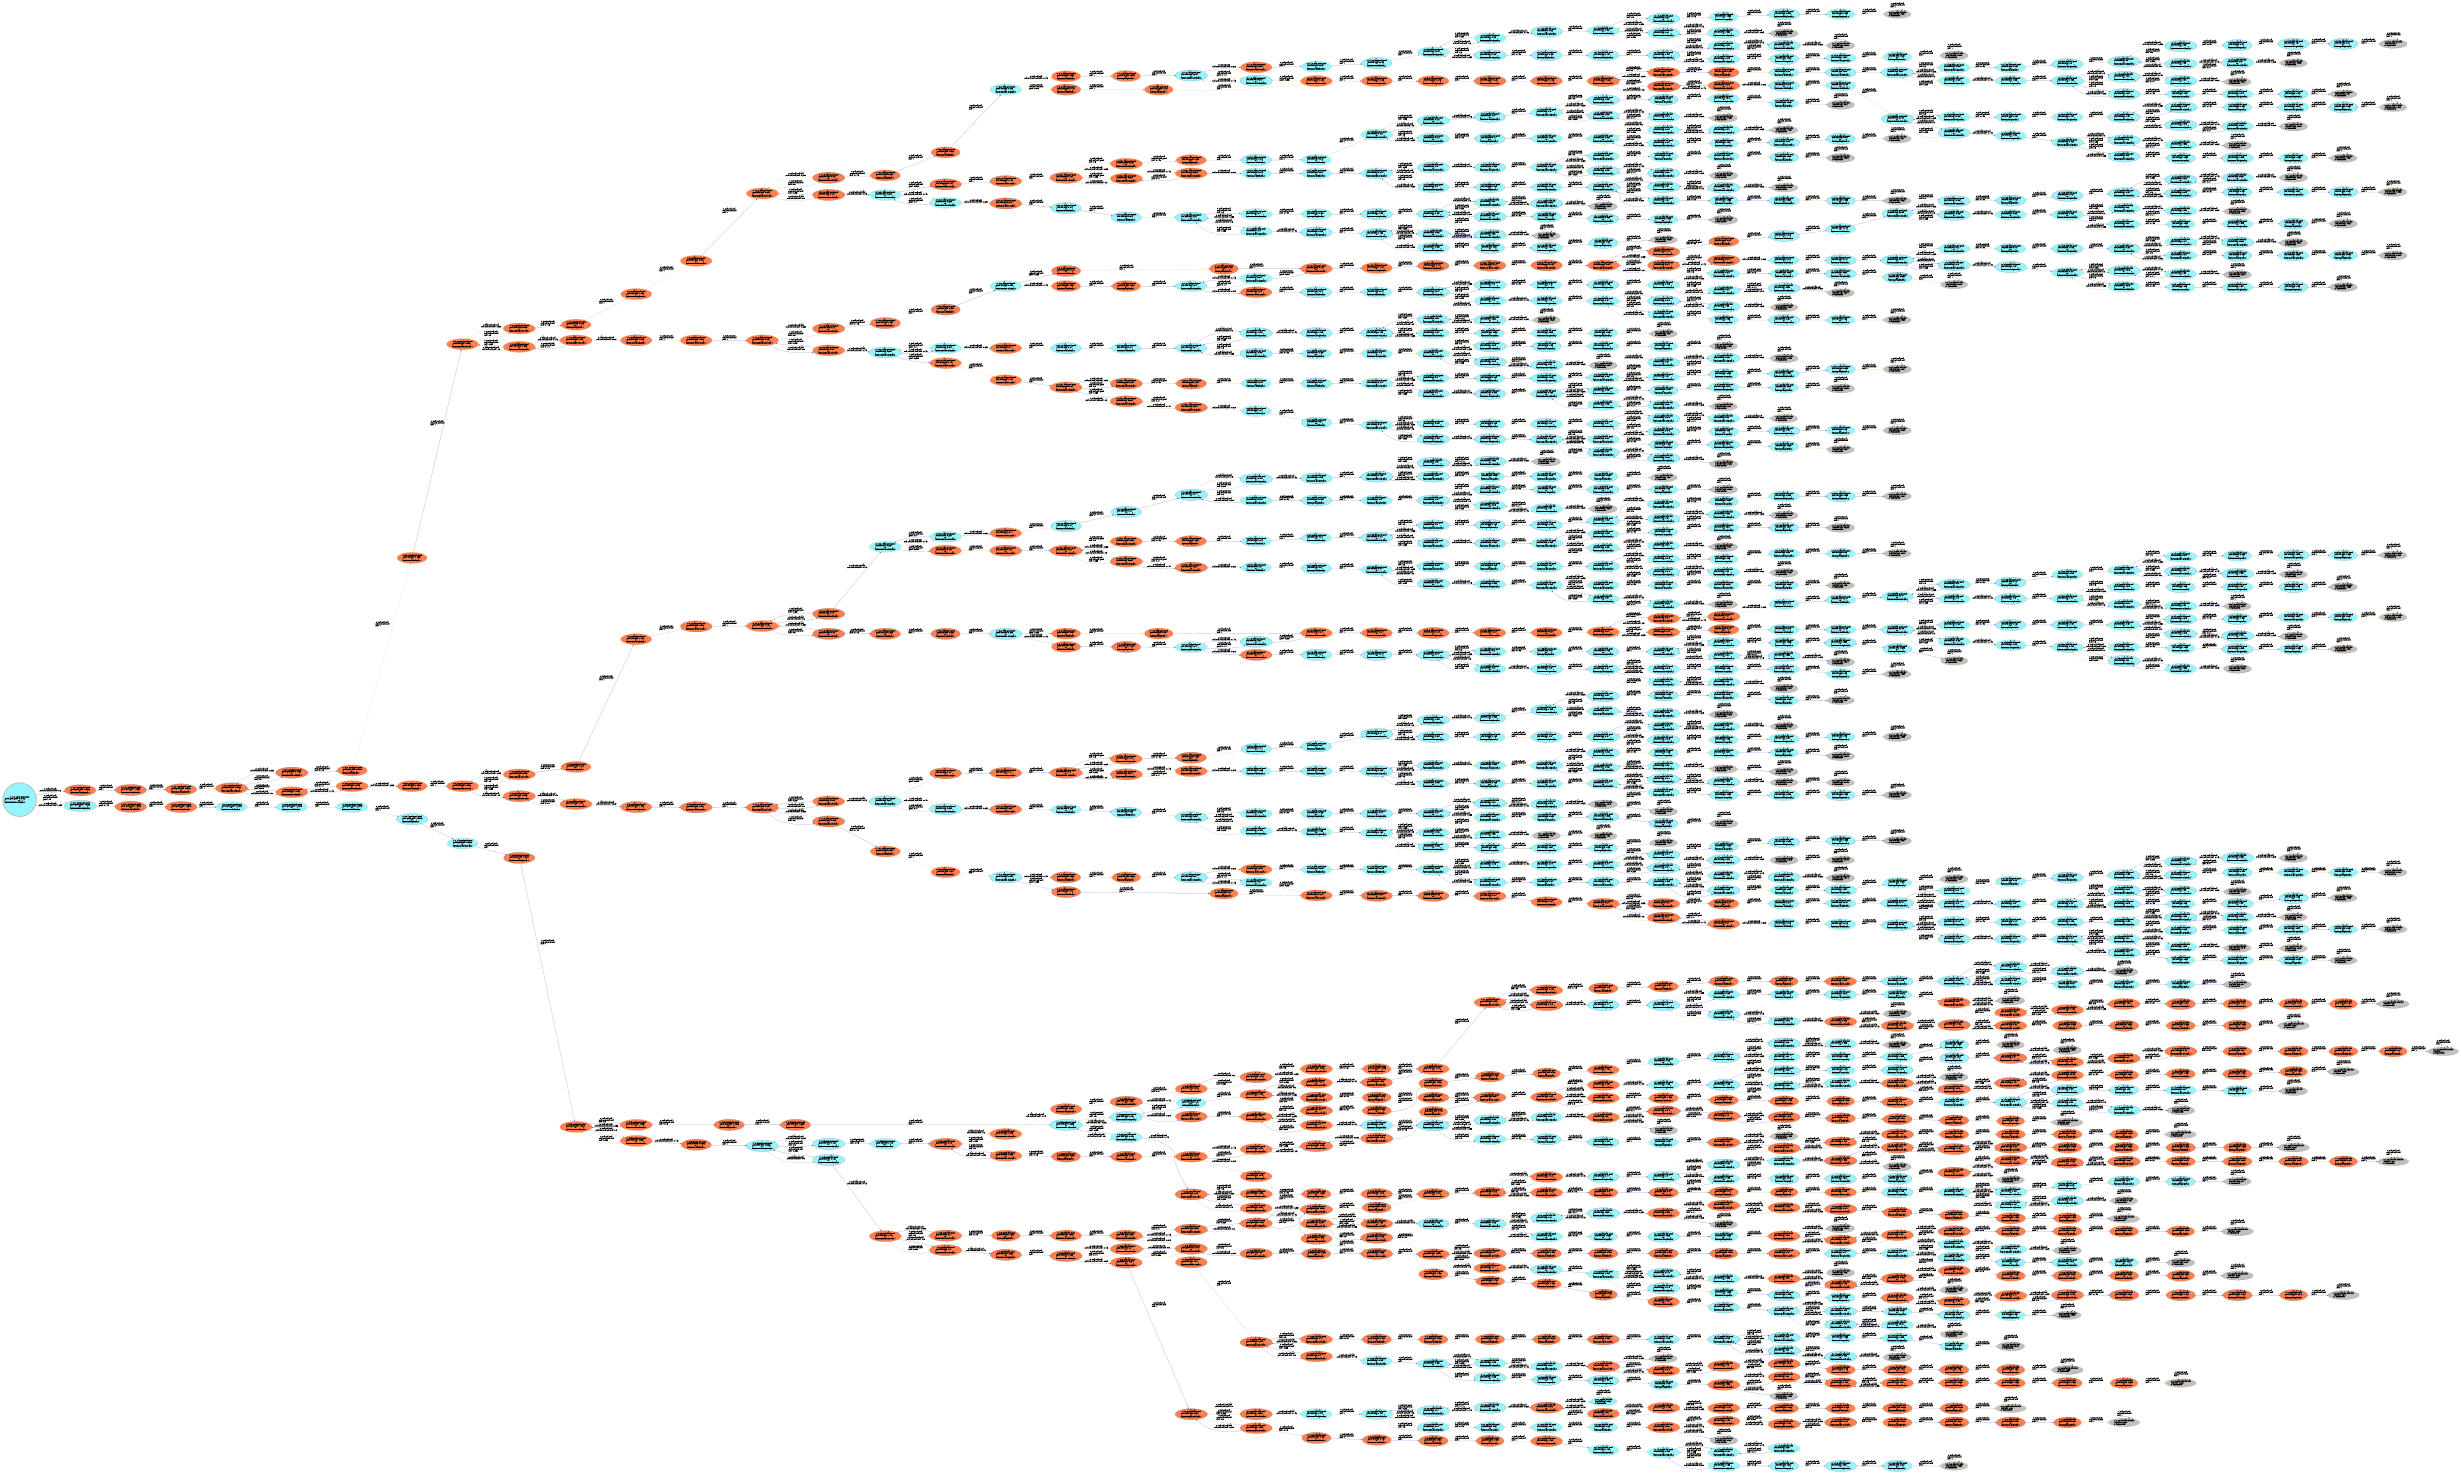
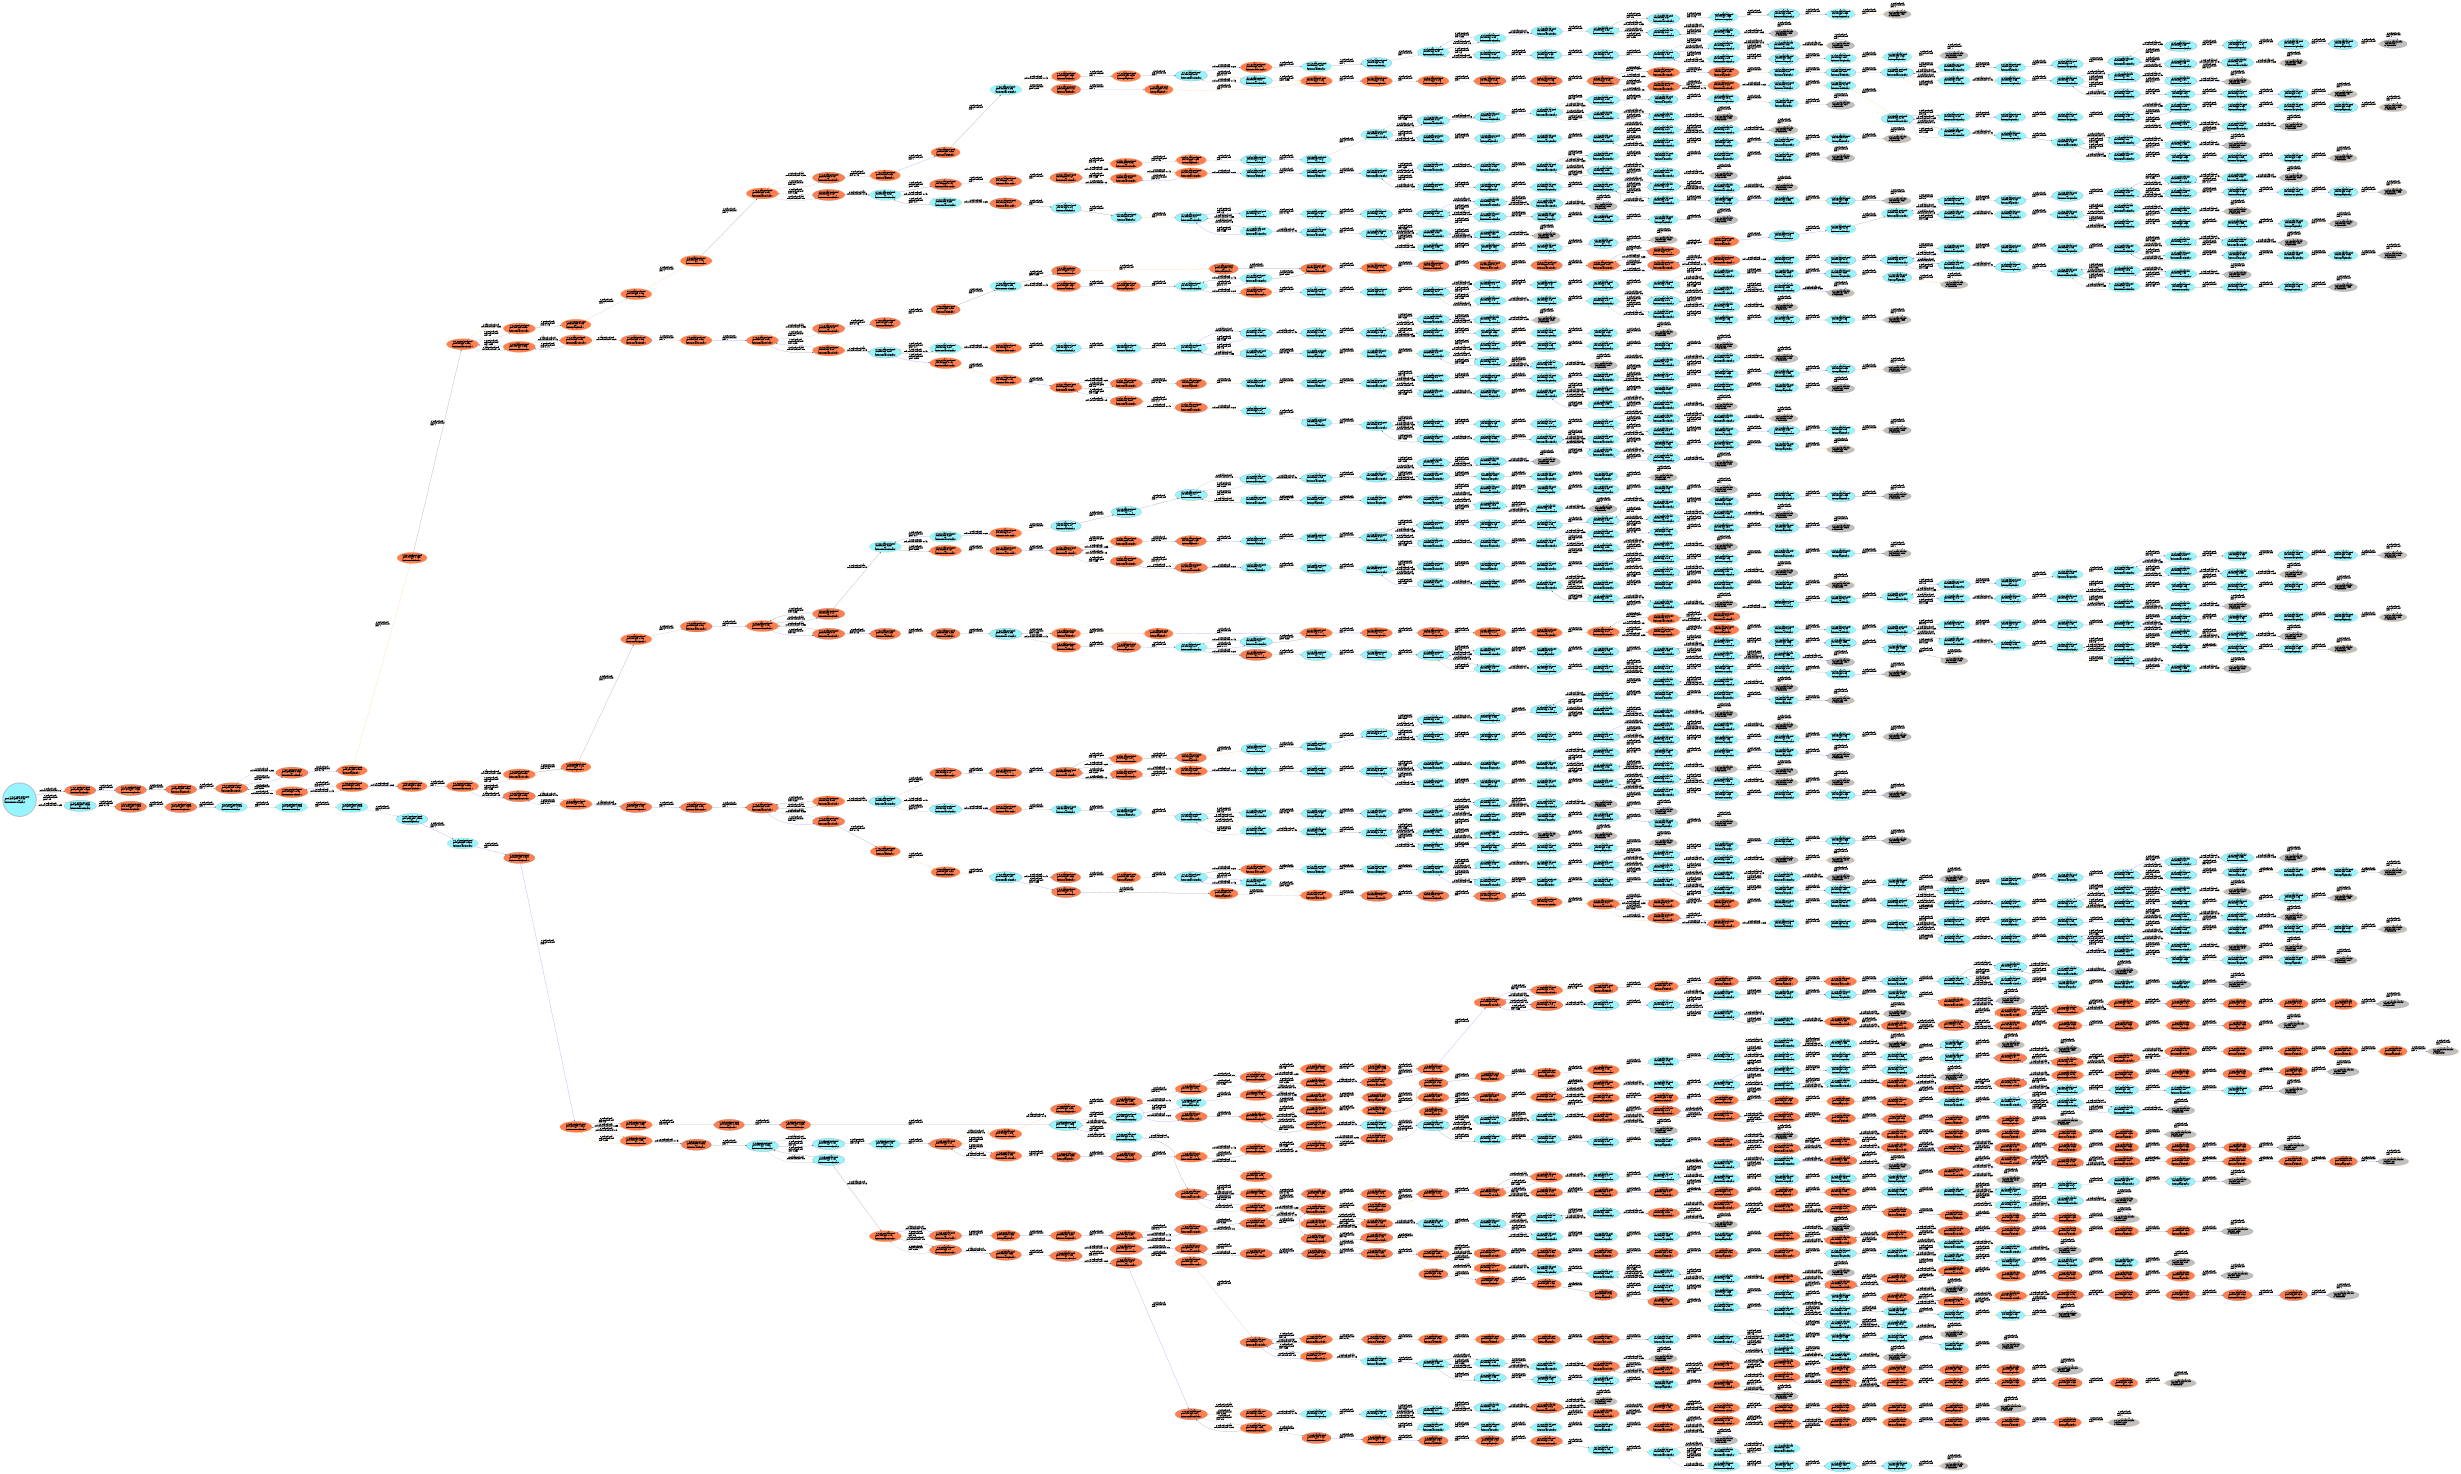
node "Y (10,26,bad,bad,bad ,bad,bad,bad) 0.925 A (action_idle)": fillcolor cadetblue1 -> grey
